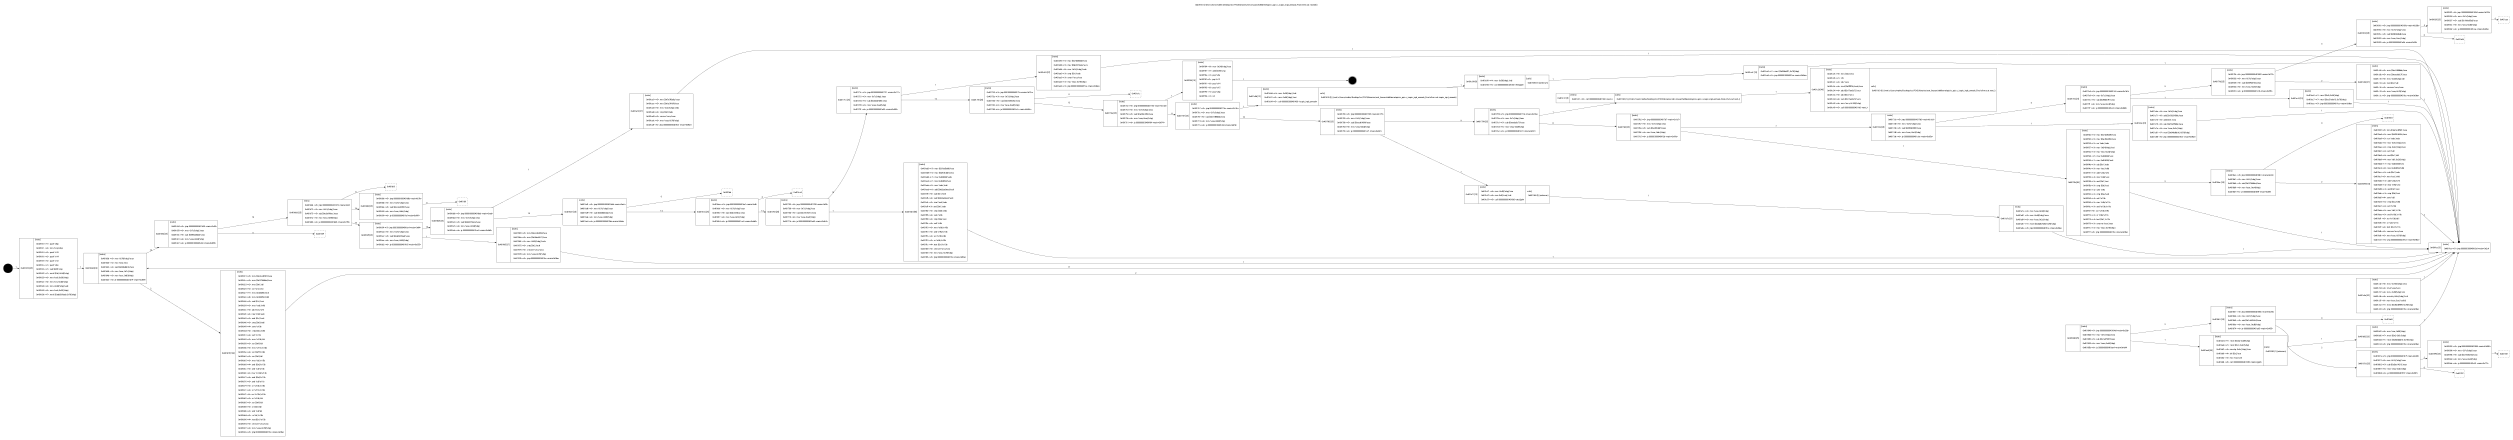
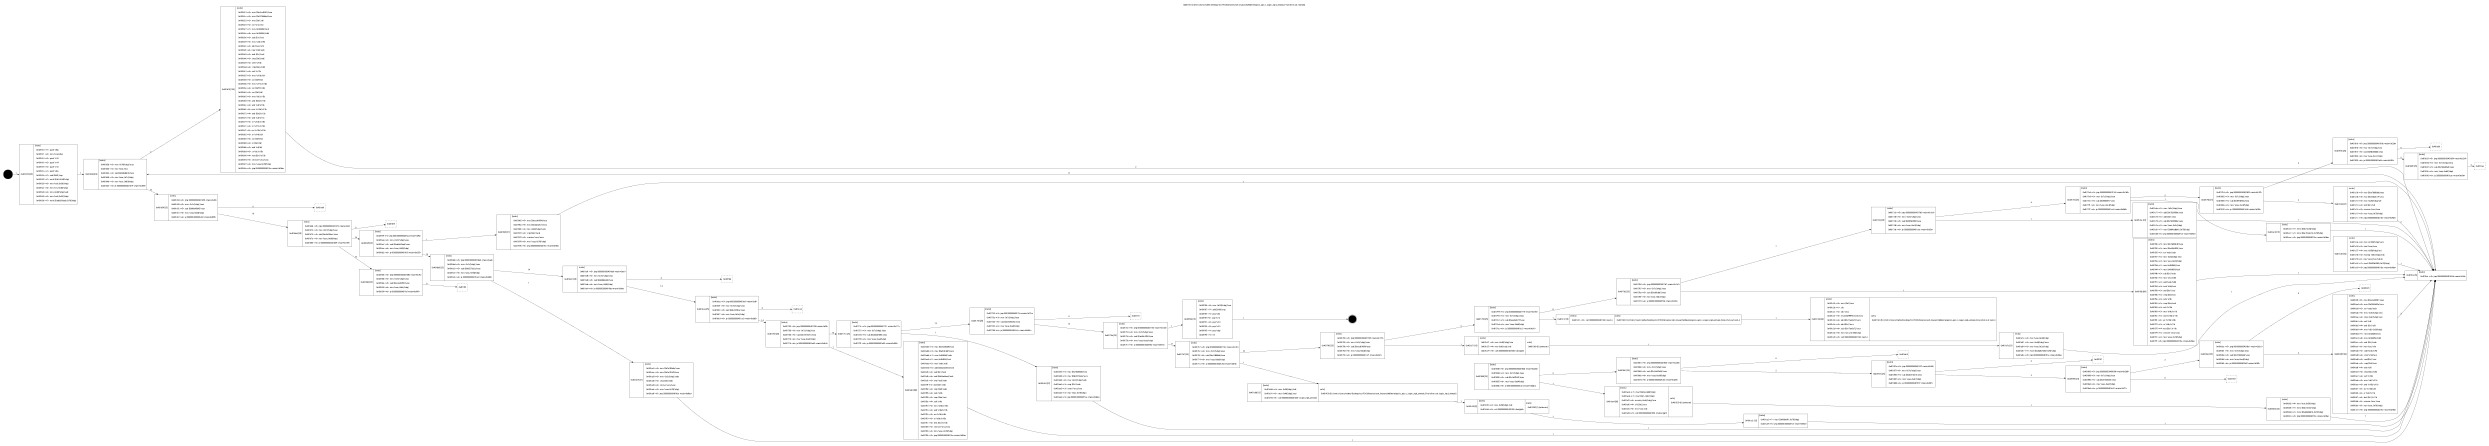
edge "0x401f2b [89]" -> "0x4018ac [25]": now "0x401893 [25]" -> "0x4018ac [25]"
